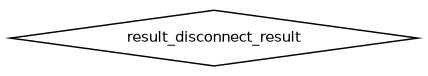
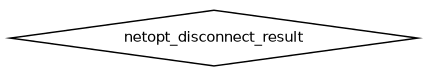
node "result_disconnect_result": label "result_disconnect_result" -> "netopt_disconnect_result"
